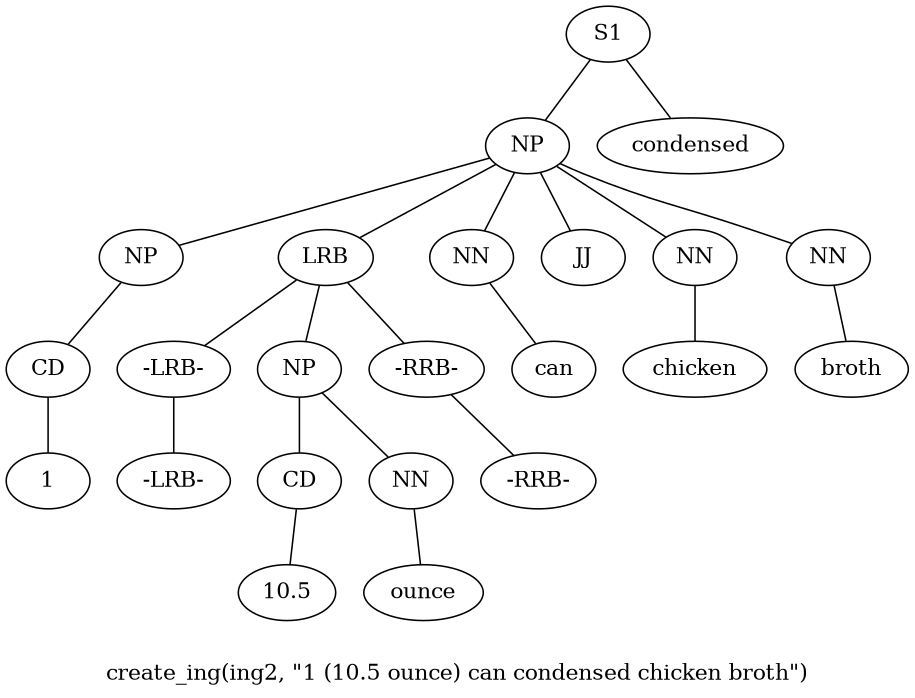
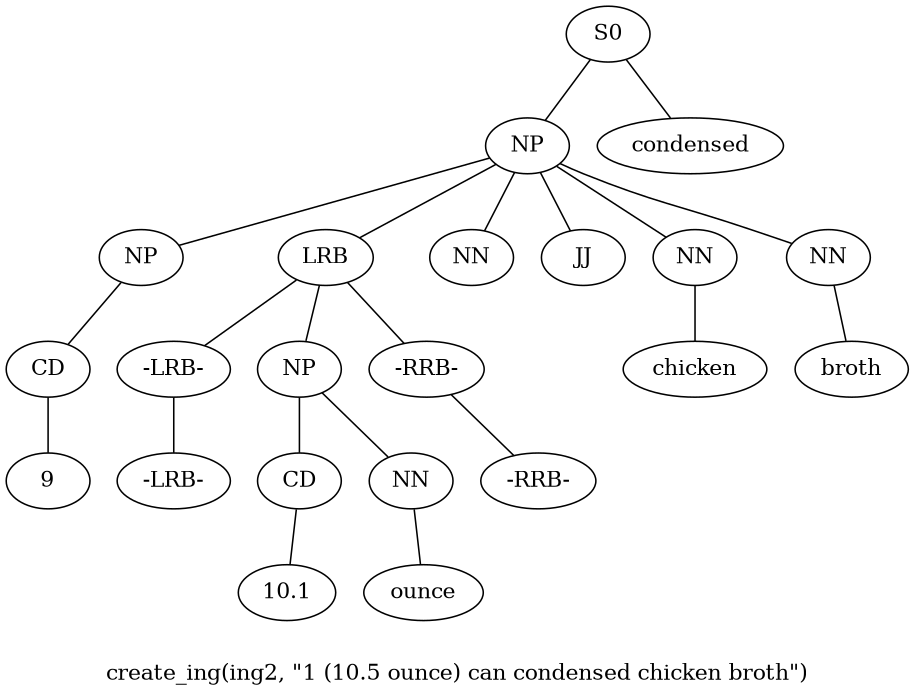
node "S1": label "S1" -> "S0"
node "can": removed
node "1": label "1" -> "9"
node "10.5": label "10.5" -> "10.1"
